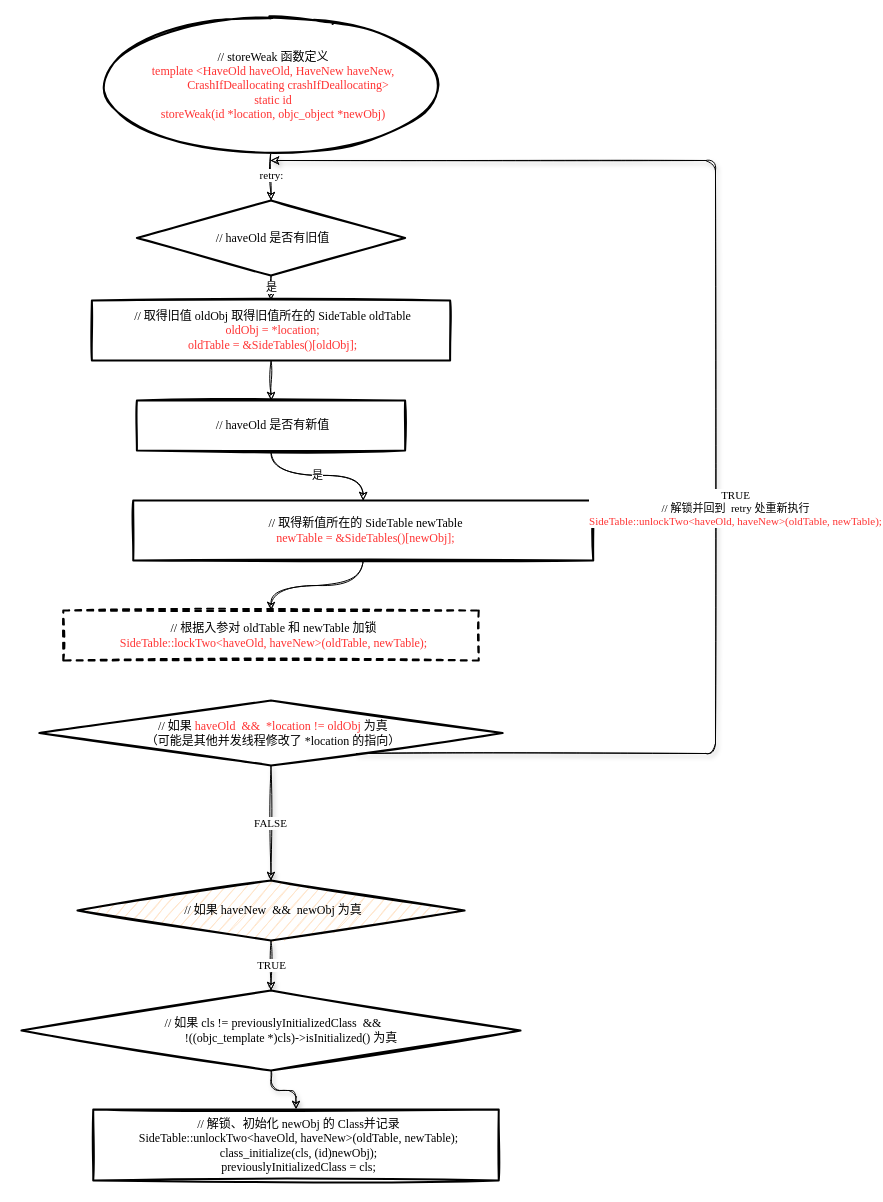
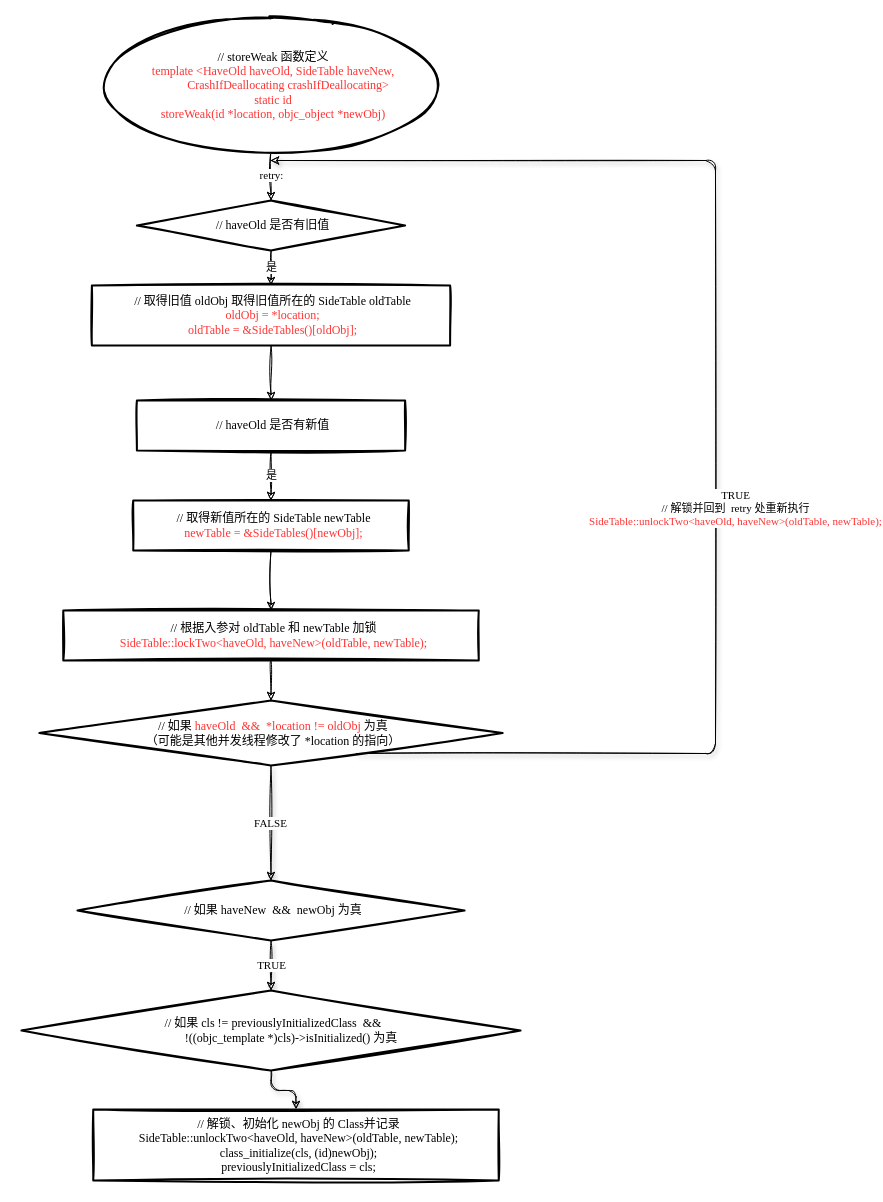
node "// storeWeak 函数定义 template <HaveOld haveOld, HaveNew haveNew, CrashIfDeallocating crashIfDeallocating> static id storeWeak(id *location, objc_object *newObj)": label "// storeWeak 函数定义 template <HaveOld haveOld, HaveNew haveNew, CrashIfDeallocating crashIfDeallocating> static id storeWeak(id *location, objc_object *newObj)" -> "// storeWeak 函数定义 template <HaveOld haveOld, SideTable haveNew, CrashIfDeallocating crashIfDeallocating> static id storeWeak(id *location, objc_object *newObj)"
node "// haveOld 是否有旧值": size 268x75 -> 268x50
node "// 取得旧值 oldObj 取得旧值所在的 SideTable oldTable oldObj = *location; oldTable = &SideTables()[oldObj];": moved (271, 331) -> (271, 316)
node "// 取得新值所在的 SideTable newTable newTable = &SideTables()[newObj];": size 460x60 -> 276x50
node "// 根据入参对 oldTable 和 newTable 加锁 SideTable::lockTwo<haveOld, haveNew>(oldTable, newTable);": style dashed -> solid
edge "// 根据入参对 oldTable 和 newTable 加锁 SideTable::lockTwo<haveOld, haveNew>(oldTable, newTable);" -> "// 如果 haveOld && *location != oldObj 为真 （可能是其他并发线程修改了 *location 的指向）": added
node "// 如果 haveNew && newObj 为真": fillcolor #ffe6cc -> #ffffff
